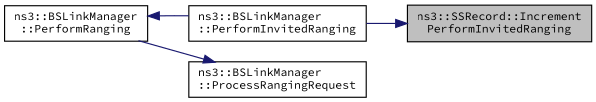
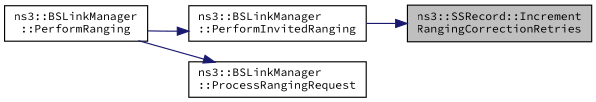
edge "ns3::BSLinkManager ::PerformInvitedRanging" -> "ns3::BSLinkManager ::PerformRanging": reversed
node "ns3::SSRecord::Increment PerformInvitedRanging": label "ns3::SSRecord::Increment PerformInvitedRanging" -> "ns3::SSRecord::Increment RangingCorrectionRetries"
